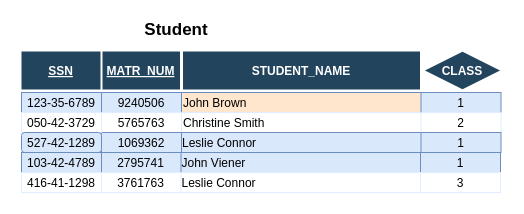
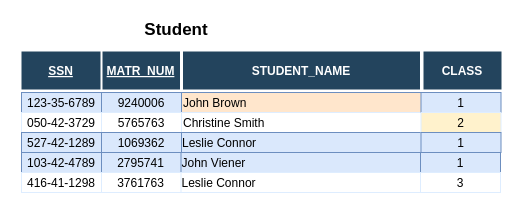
node "CLASS": shape diamond -> rectangle
node "9240506": label "9240506" -> "9240006"
node "2": fillcolor #ffffff -> #fff2cc
node "527-42-1289": shape rounded rectangle -> rectangle
